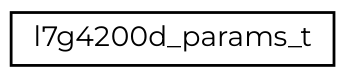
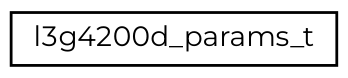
node "l7g4200d_params_t": label "l7g4200d_params_t" -> "l3g4200d_params_t"
